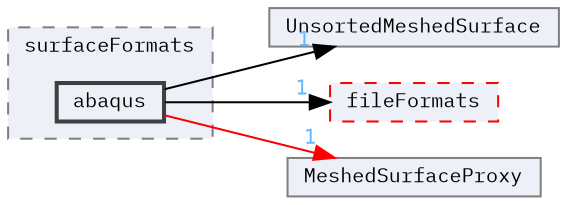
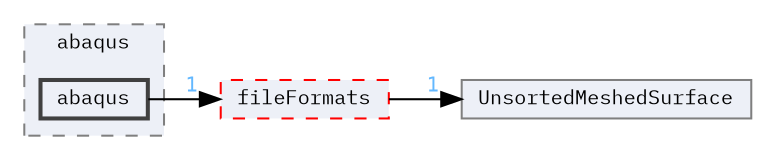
cluster "surfaceFormats": label "surfaceFormats" -> "abaqus"
edge "abaqus" -> "UnsortedMeshedSurface": now "fileFormats" -> "UnsortedMeshedSurface"
node "MeshedSurfaceProxy": removed
